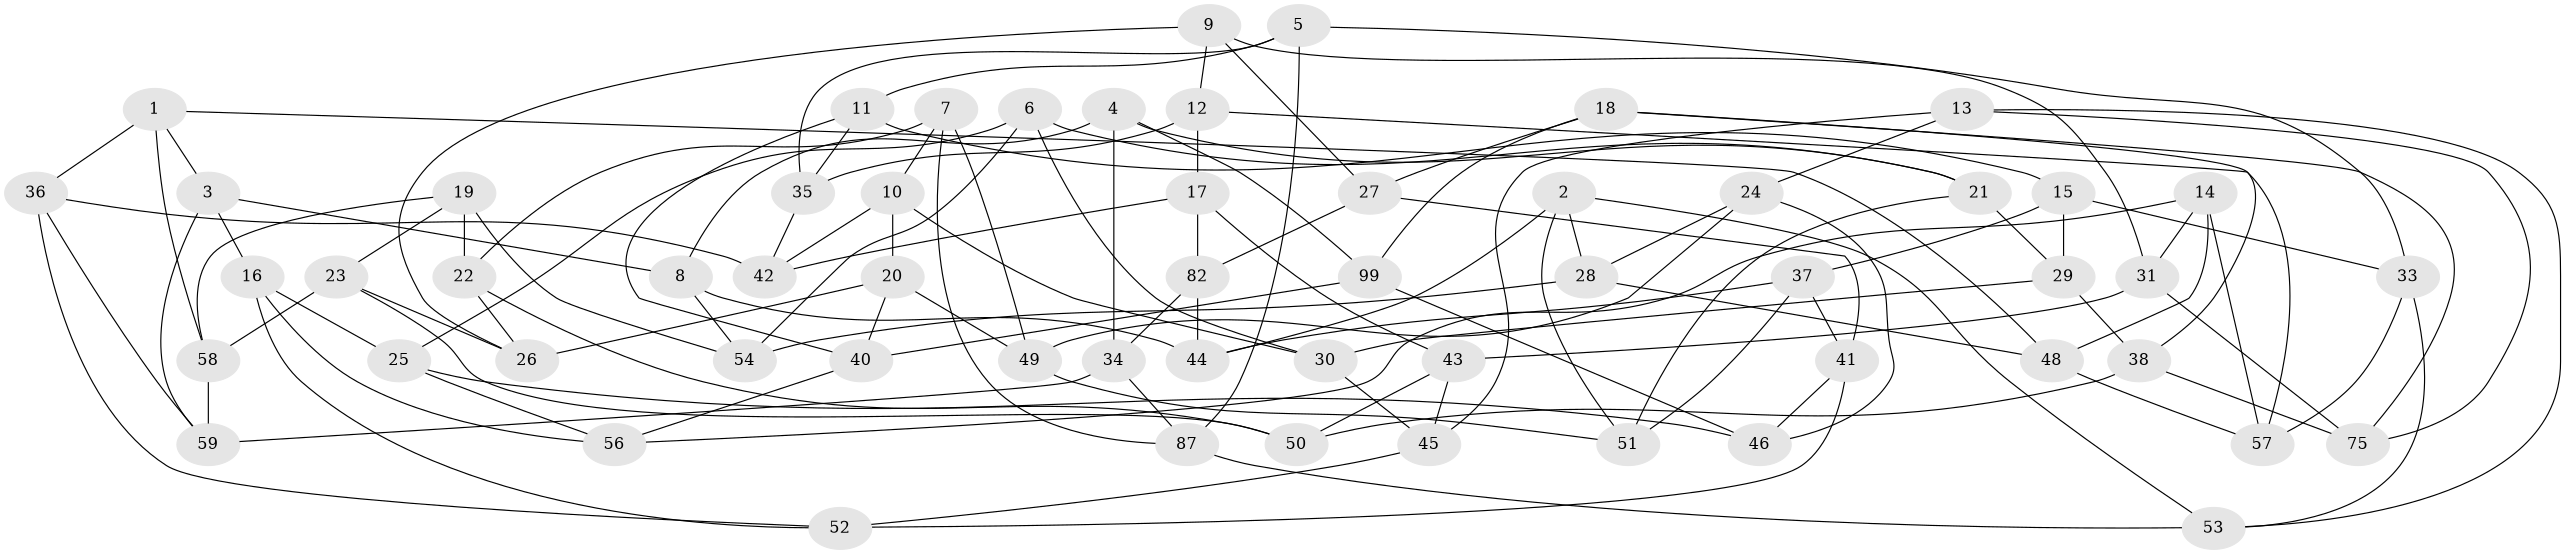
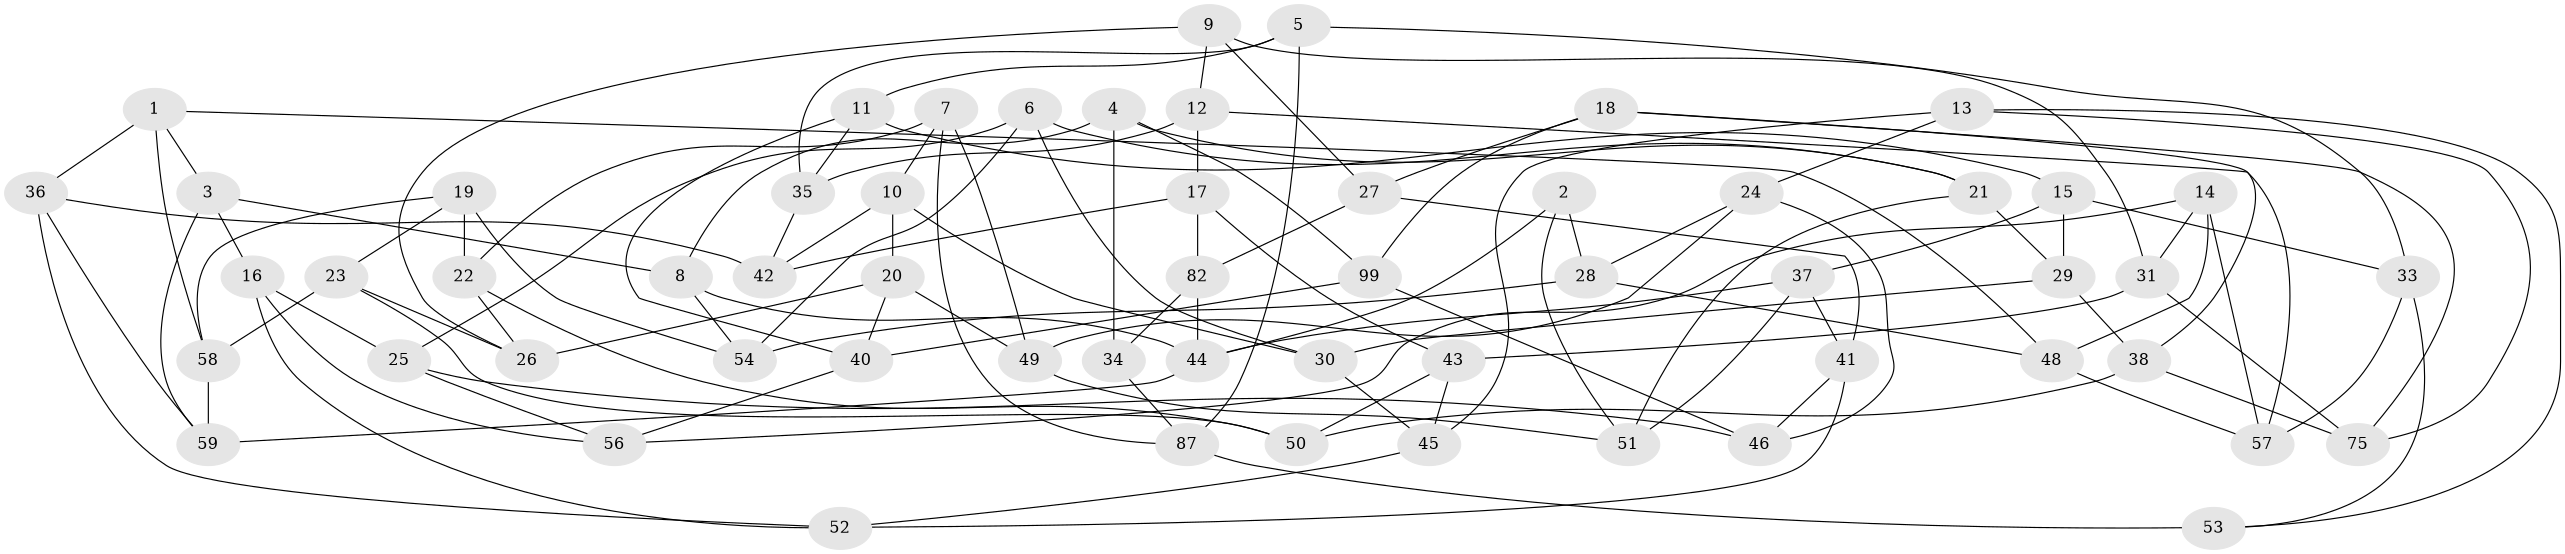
edge "2" -- "53": removed
edge "34" -- "59": now "44" -- "59"
